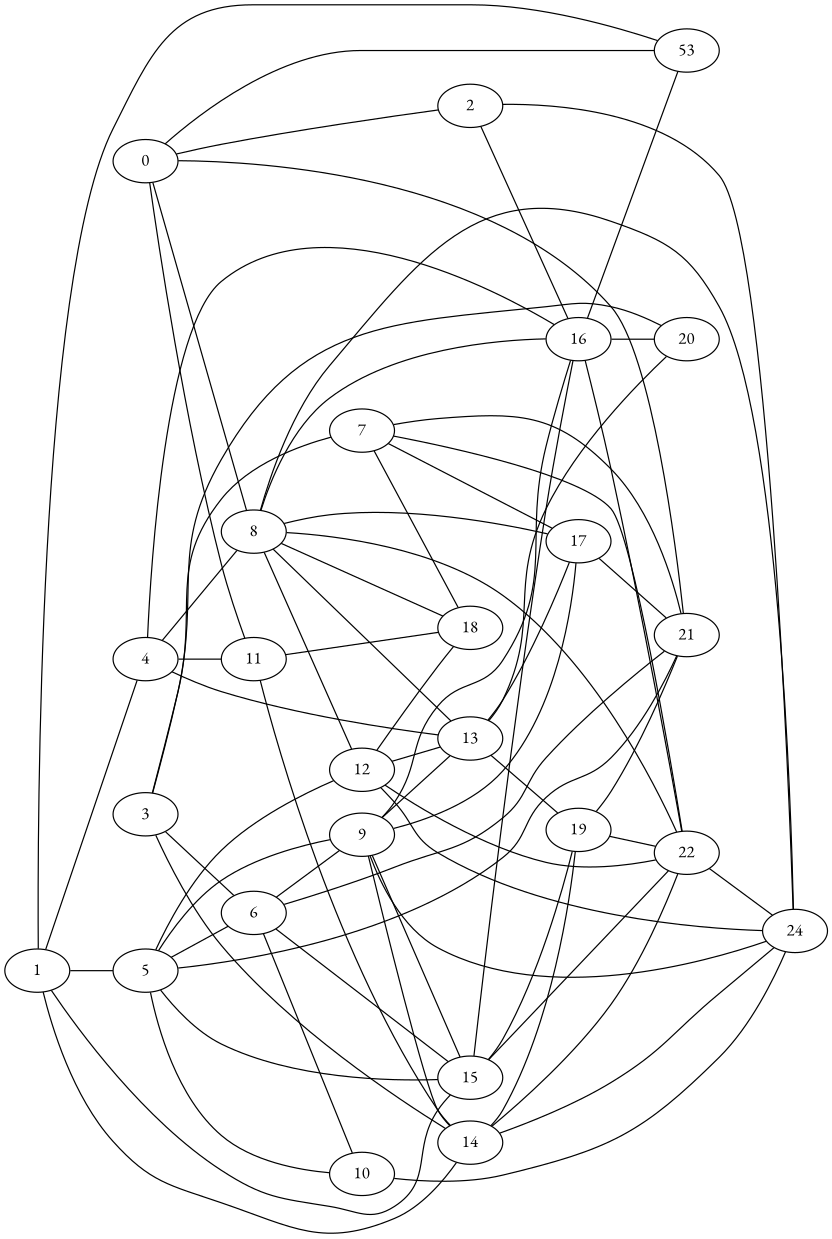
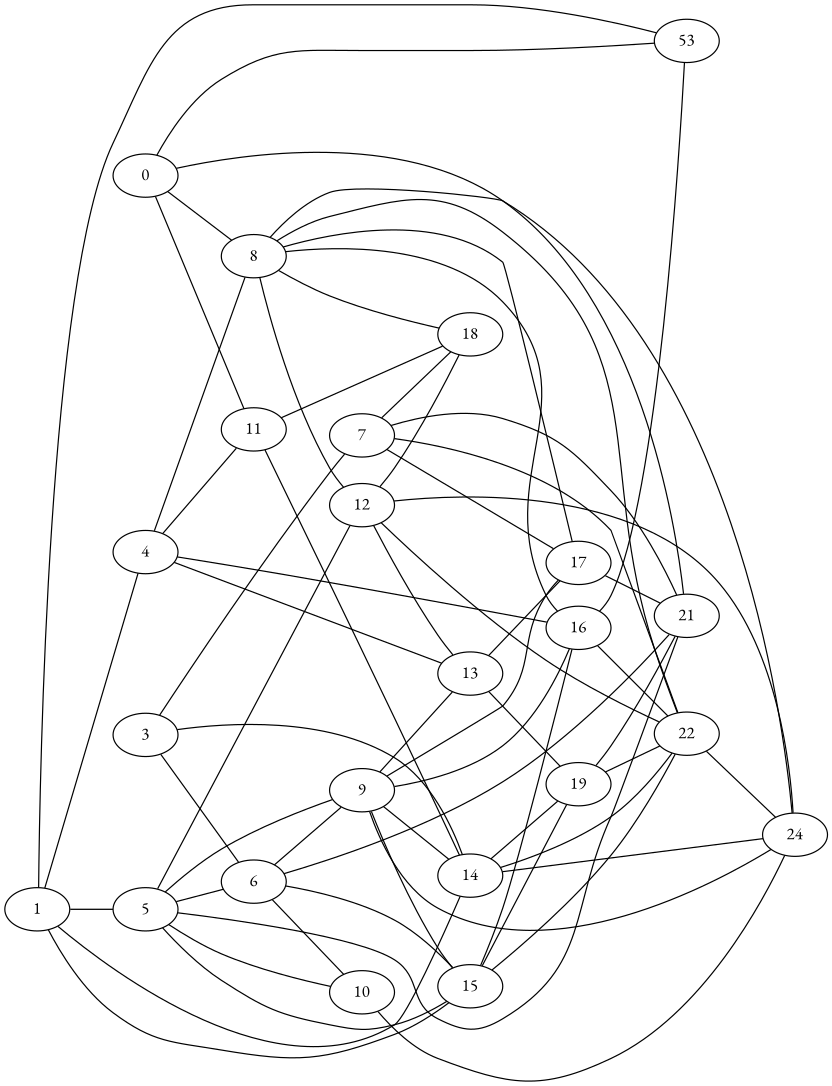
node "2": removed
node "20": removed
edge "8" -- "13": removed
